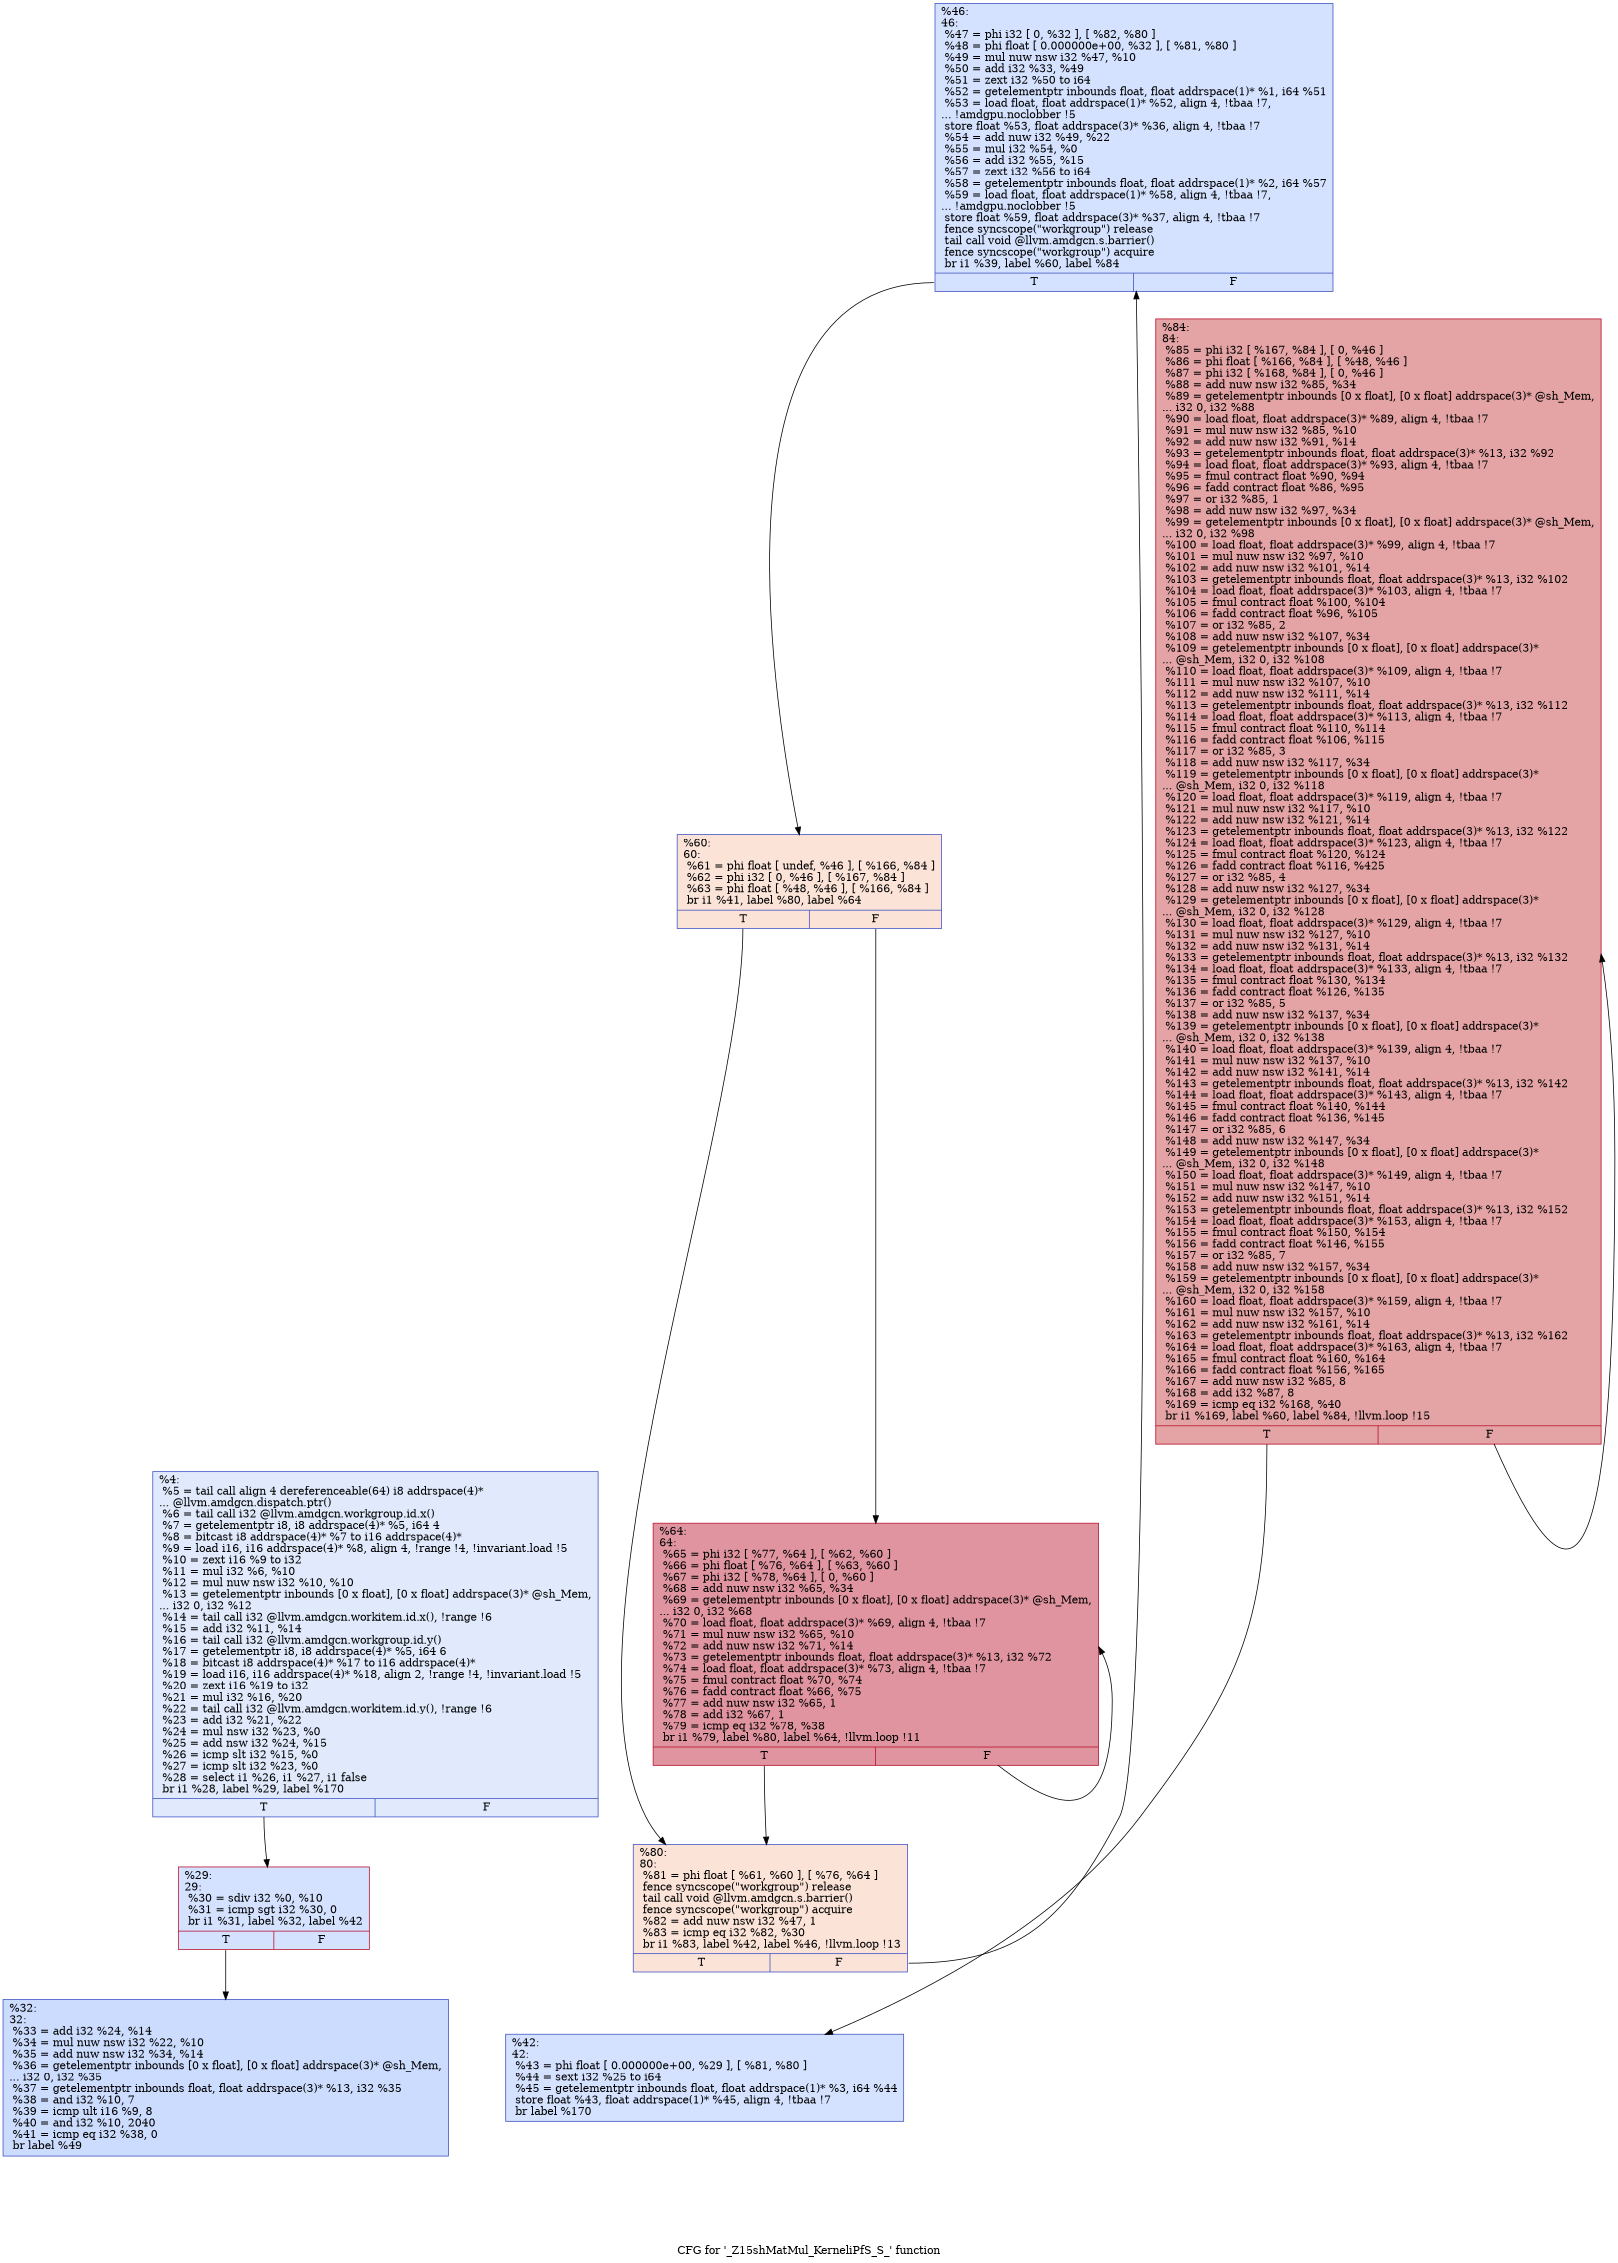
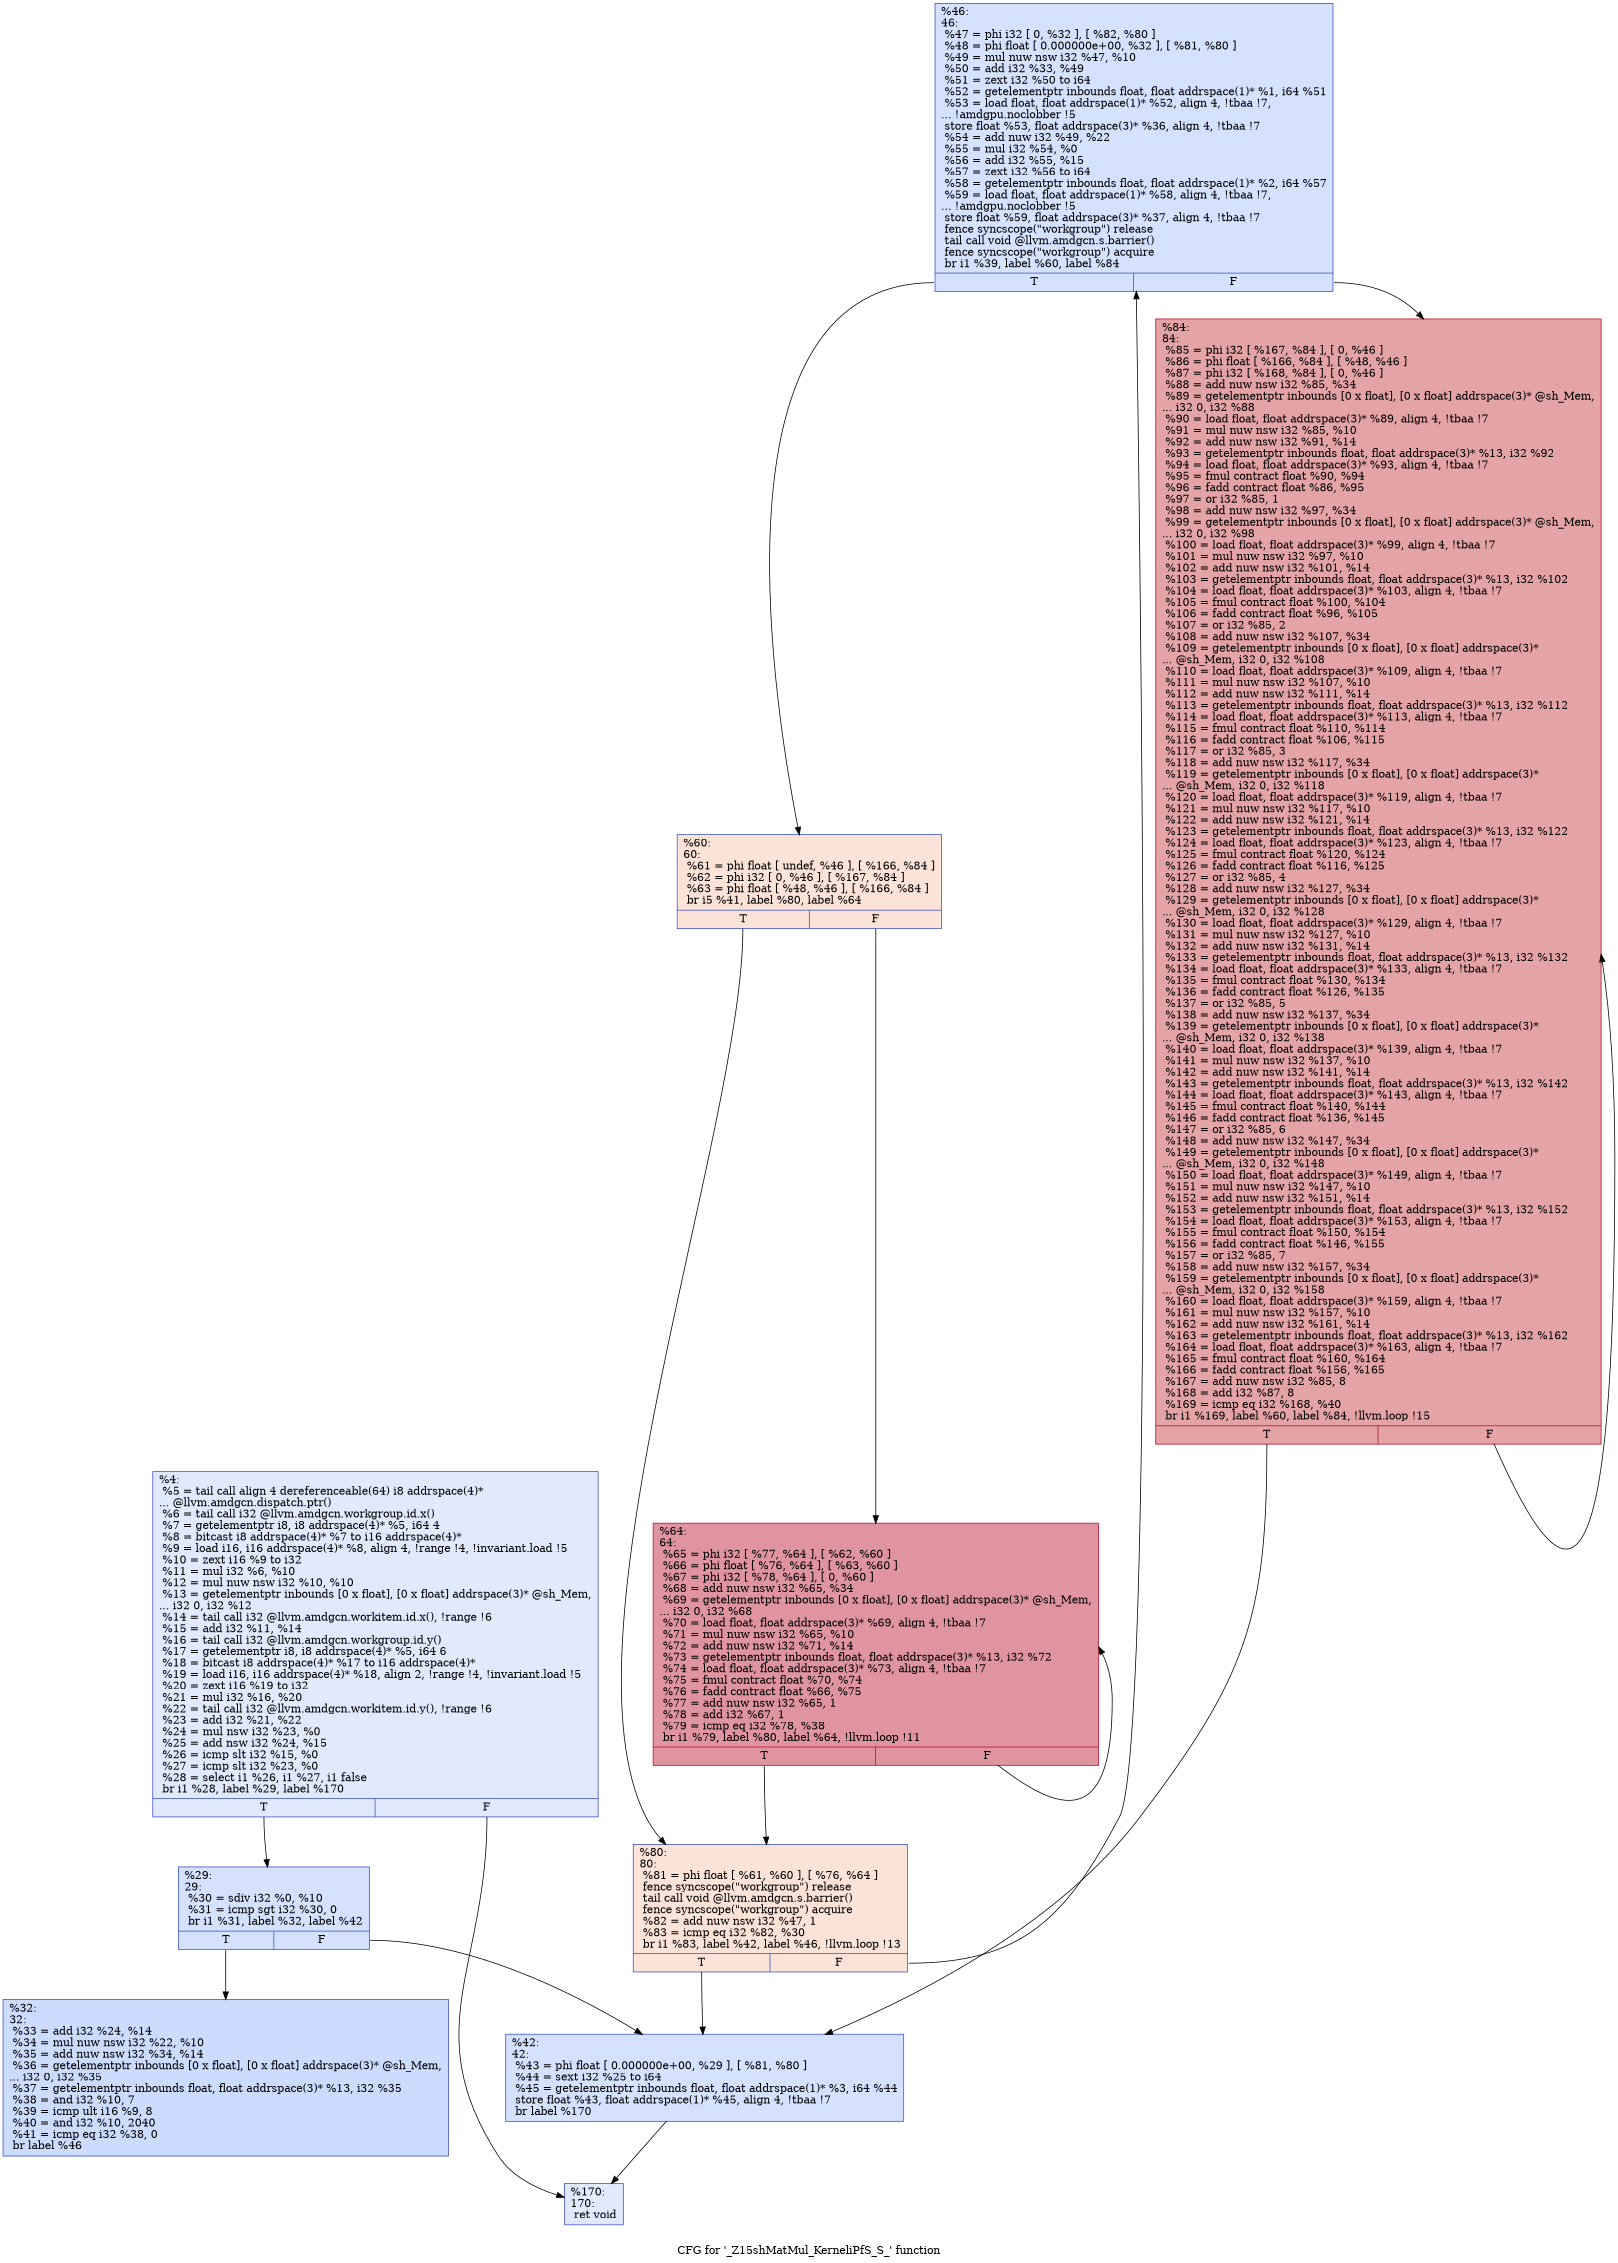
edge "%46:" -> "%84:": added
node "%84:": text "%126 = fadd contract float %116, %425" -> "%126 = fadd contract float %116, %125"
node "%60:": text "br i1 %41, label %80, label %64" -> "br i5 %41, label %80, label %64"
node "%29:": color #b70d28ff -> #3d50c3ff
edge "%29:" -> "%42:": added
edge "%80:" -> "%42:": added
node "%32:": text "br label %49" -> "br label %46"
node "%170:": added
